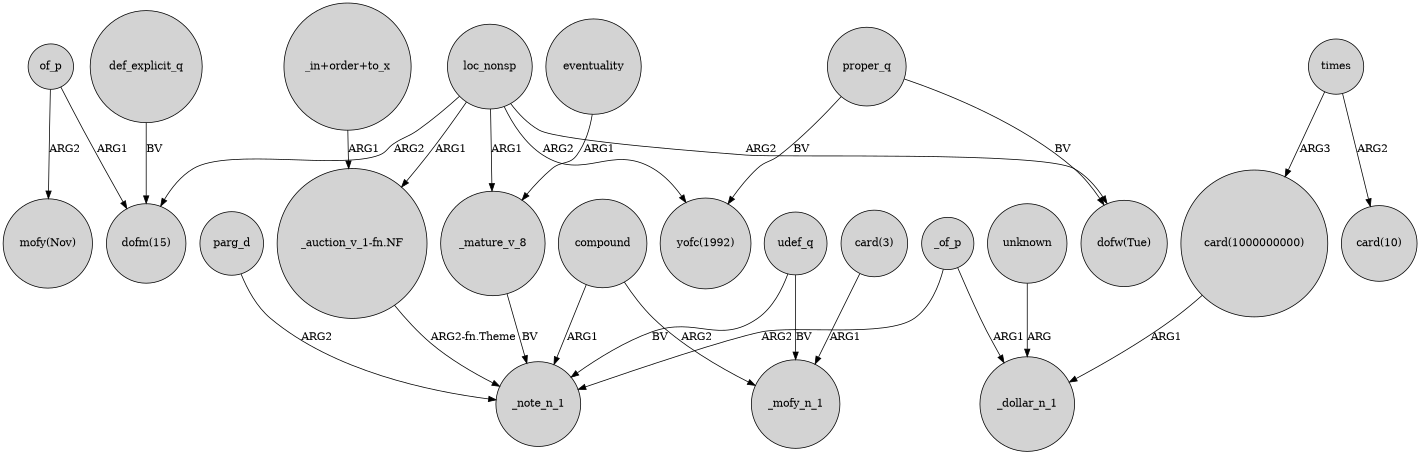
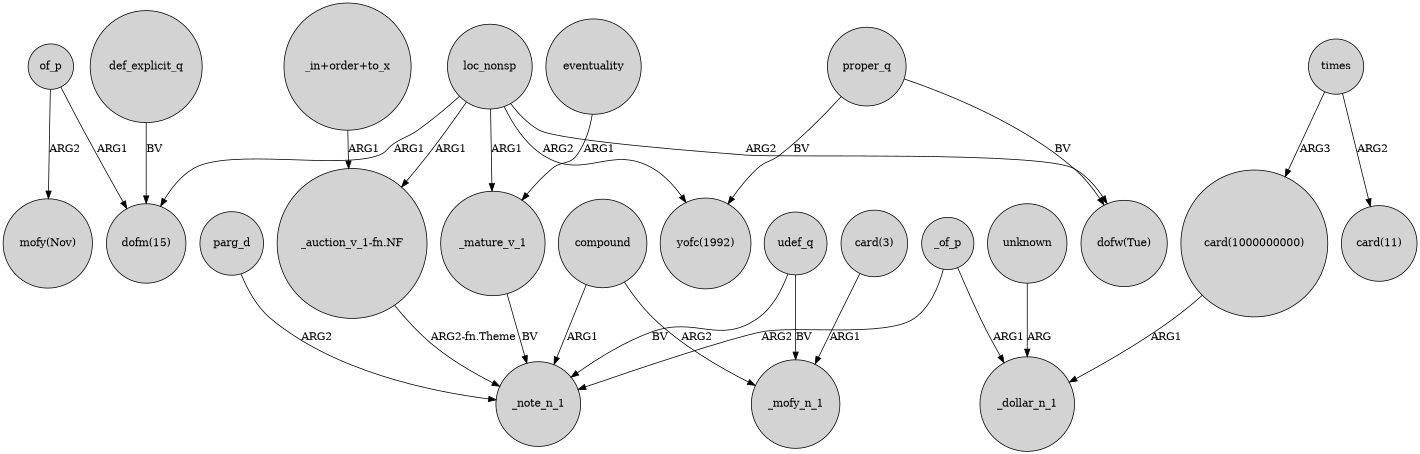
edge "loc_nonsp" -> "dofm(15)": label "ARG2" -> "ARG1"
node "_mature_v_8": label "_mature_v_8" -> "_mature_v_1"
node "card(10)": label "card(10)" -> "card(11)"
